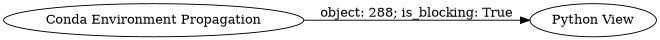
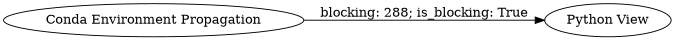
edge "Conda Environment Propagation" -> "Python View": label "object: 288; is_blocking: True" -> "blocking: 288; is_blocking: True"
